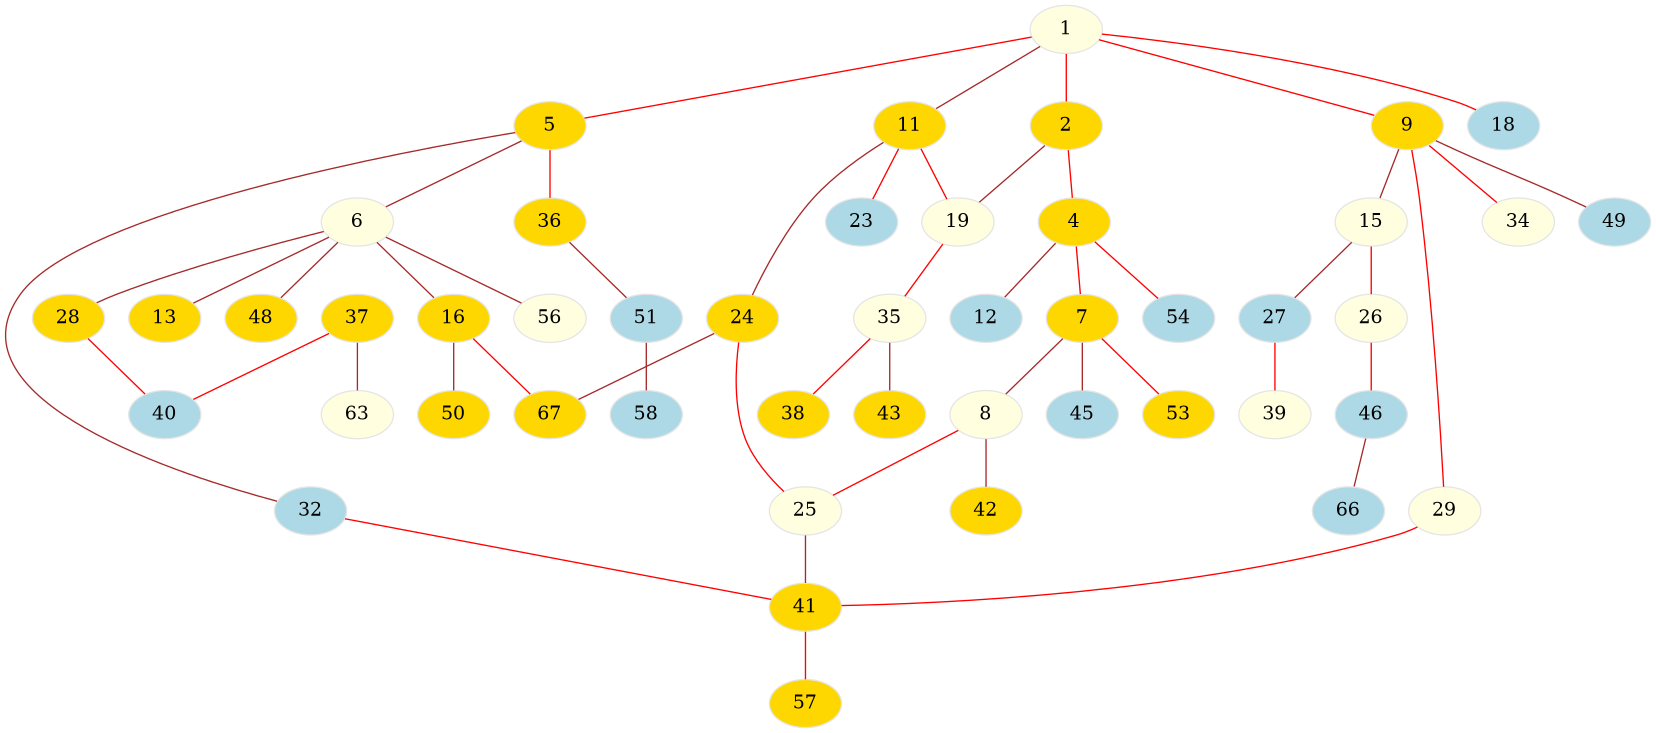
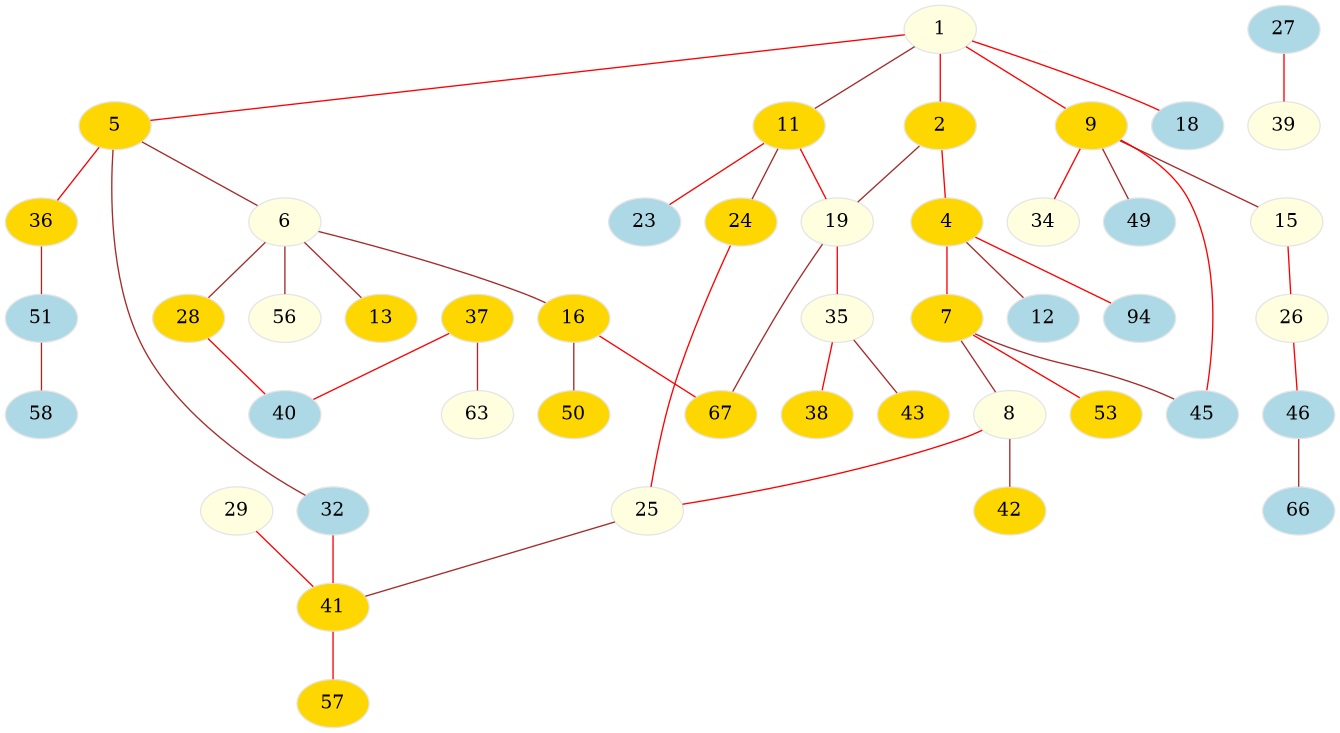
edge "15" -- "27": removed
node "48": removed
node "54": label "54" -> "94"
edge "9" -- "29": now "9" -- "45"
edge "24" -- "67": now "19" -- "67"
